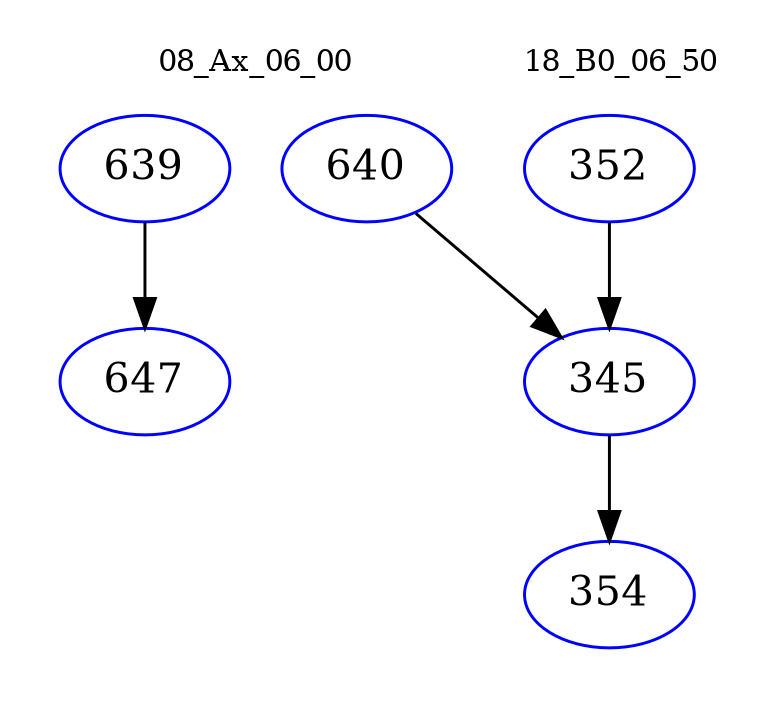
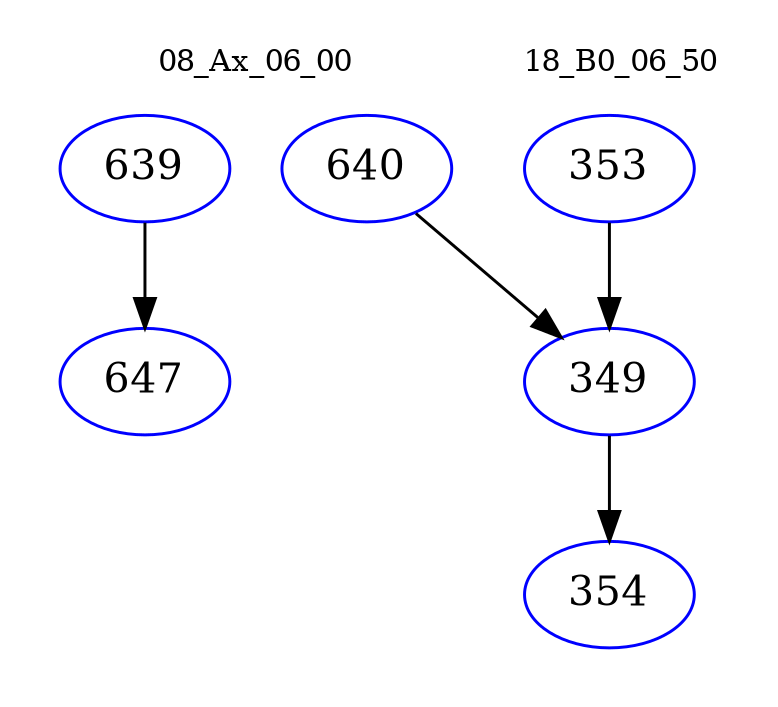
node "352": label "352" -> "353"
node "345": label "345" -> "349"
